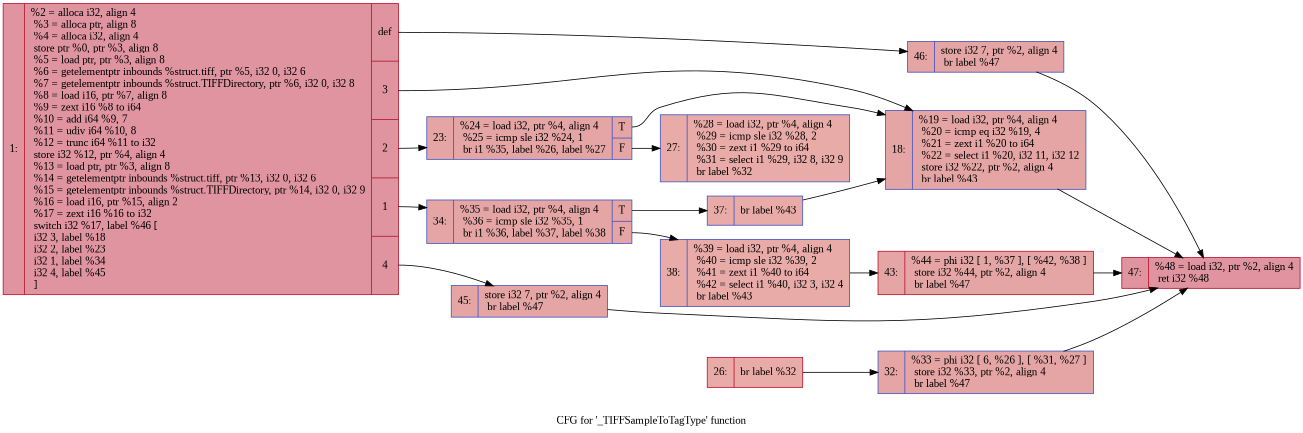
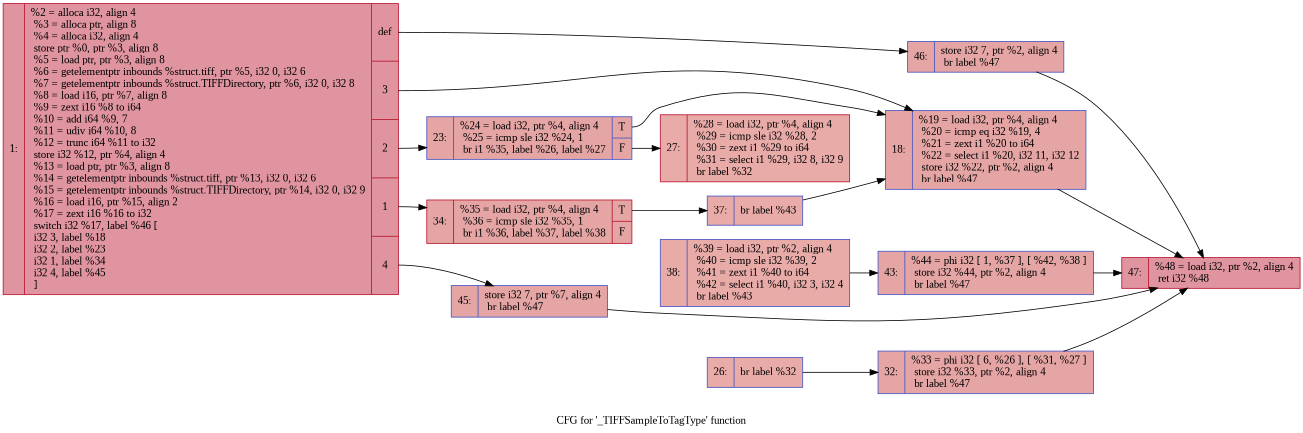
node "27:": color #3d50c3ff -> #b70d28ff
node "18:": text "br label %43" -> "br label %47"
node "34:": color #3d50c3ff -> #b70d28ff
edge "34:" -> "38:": removed
node "38:": text "%39 = load i32, ptr %4, align 4" -> "%39 = load i32, ptr %2, align 4"
node "43:": color #b70d28ff -> #3d50c3ff
node "45:": text "store i32 7, ptr %2, align 4" -> "store i32 7, ptr %7, align 4"
node "26:": color #b70d28ff -> #3d50c3ff
